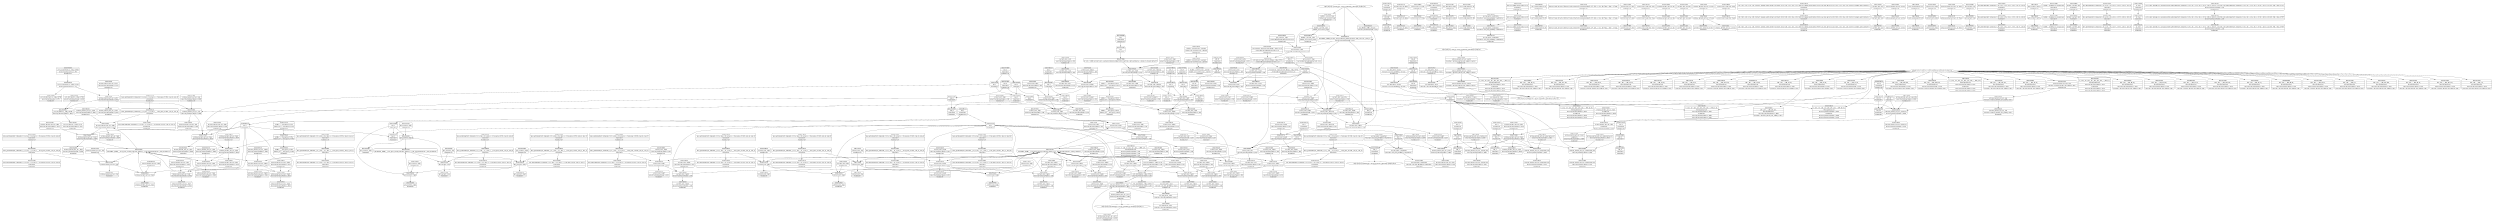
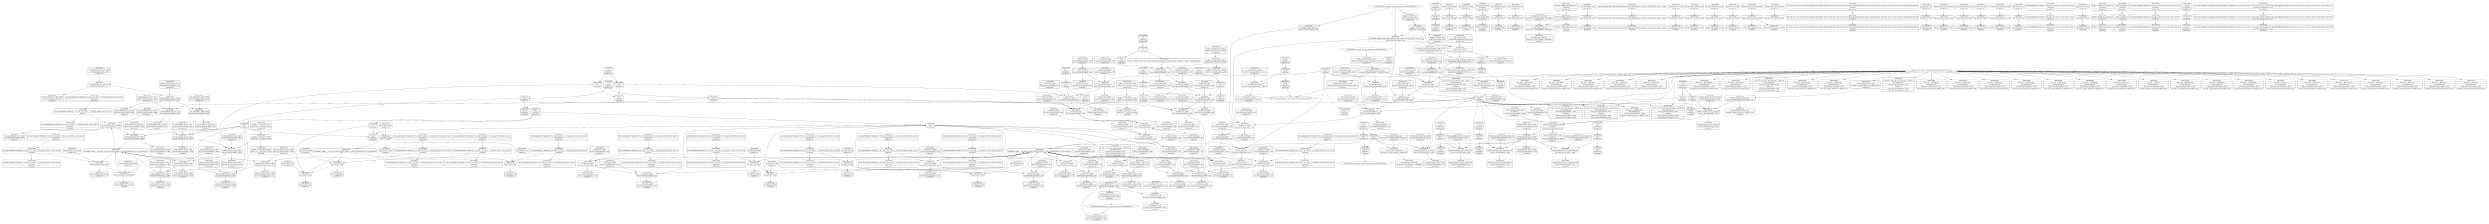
node "CE0x4750f70": added
